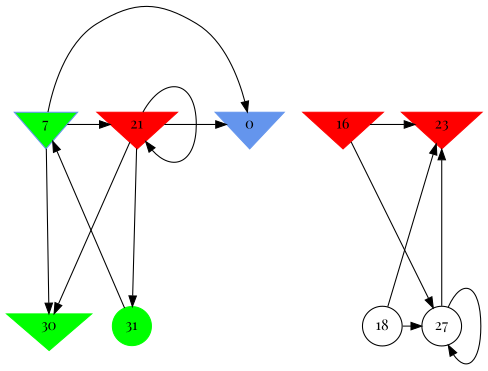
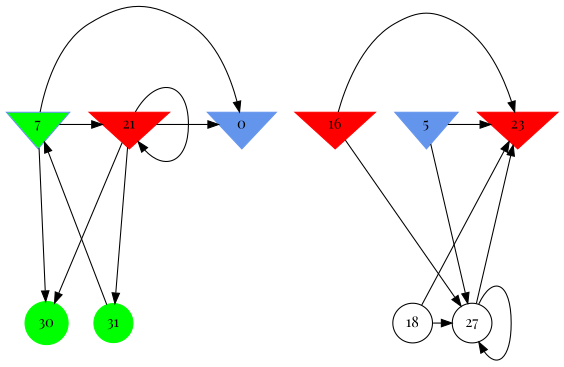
node "5": added
node "30": shape invtriangle -> circle
